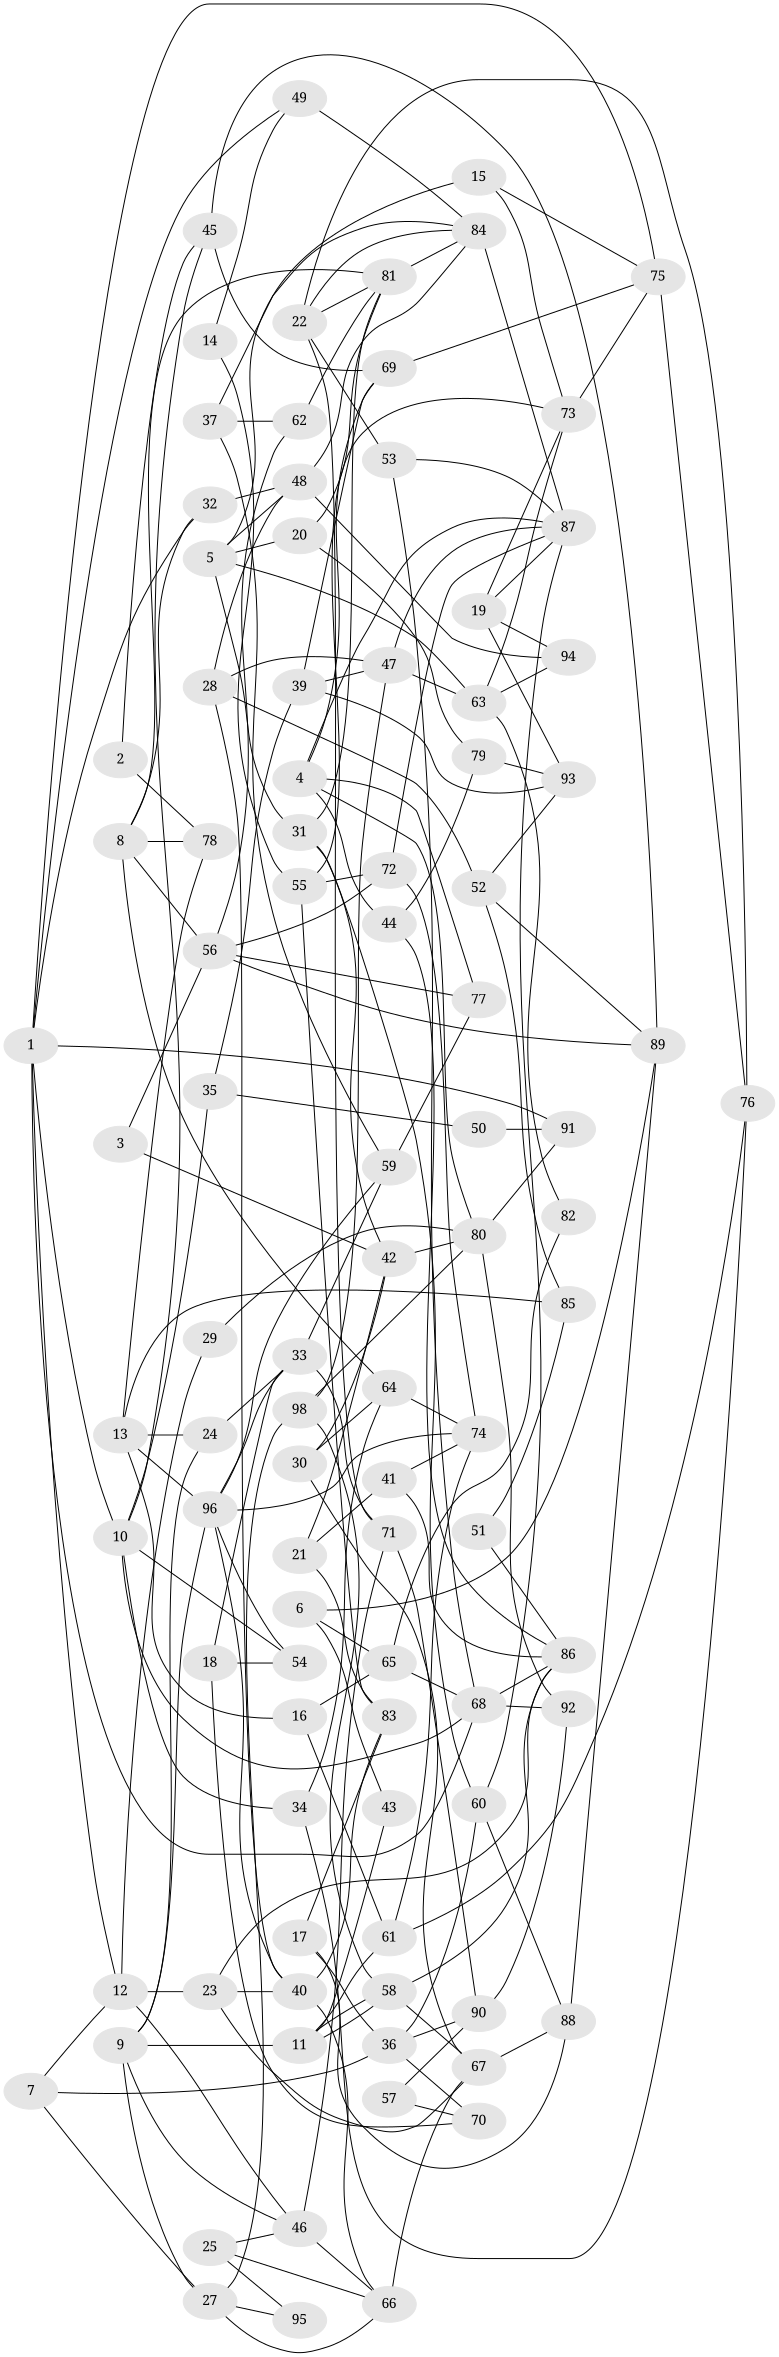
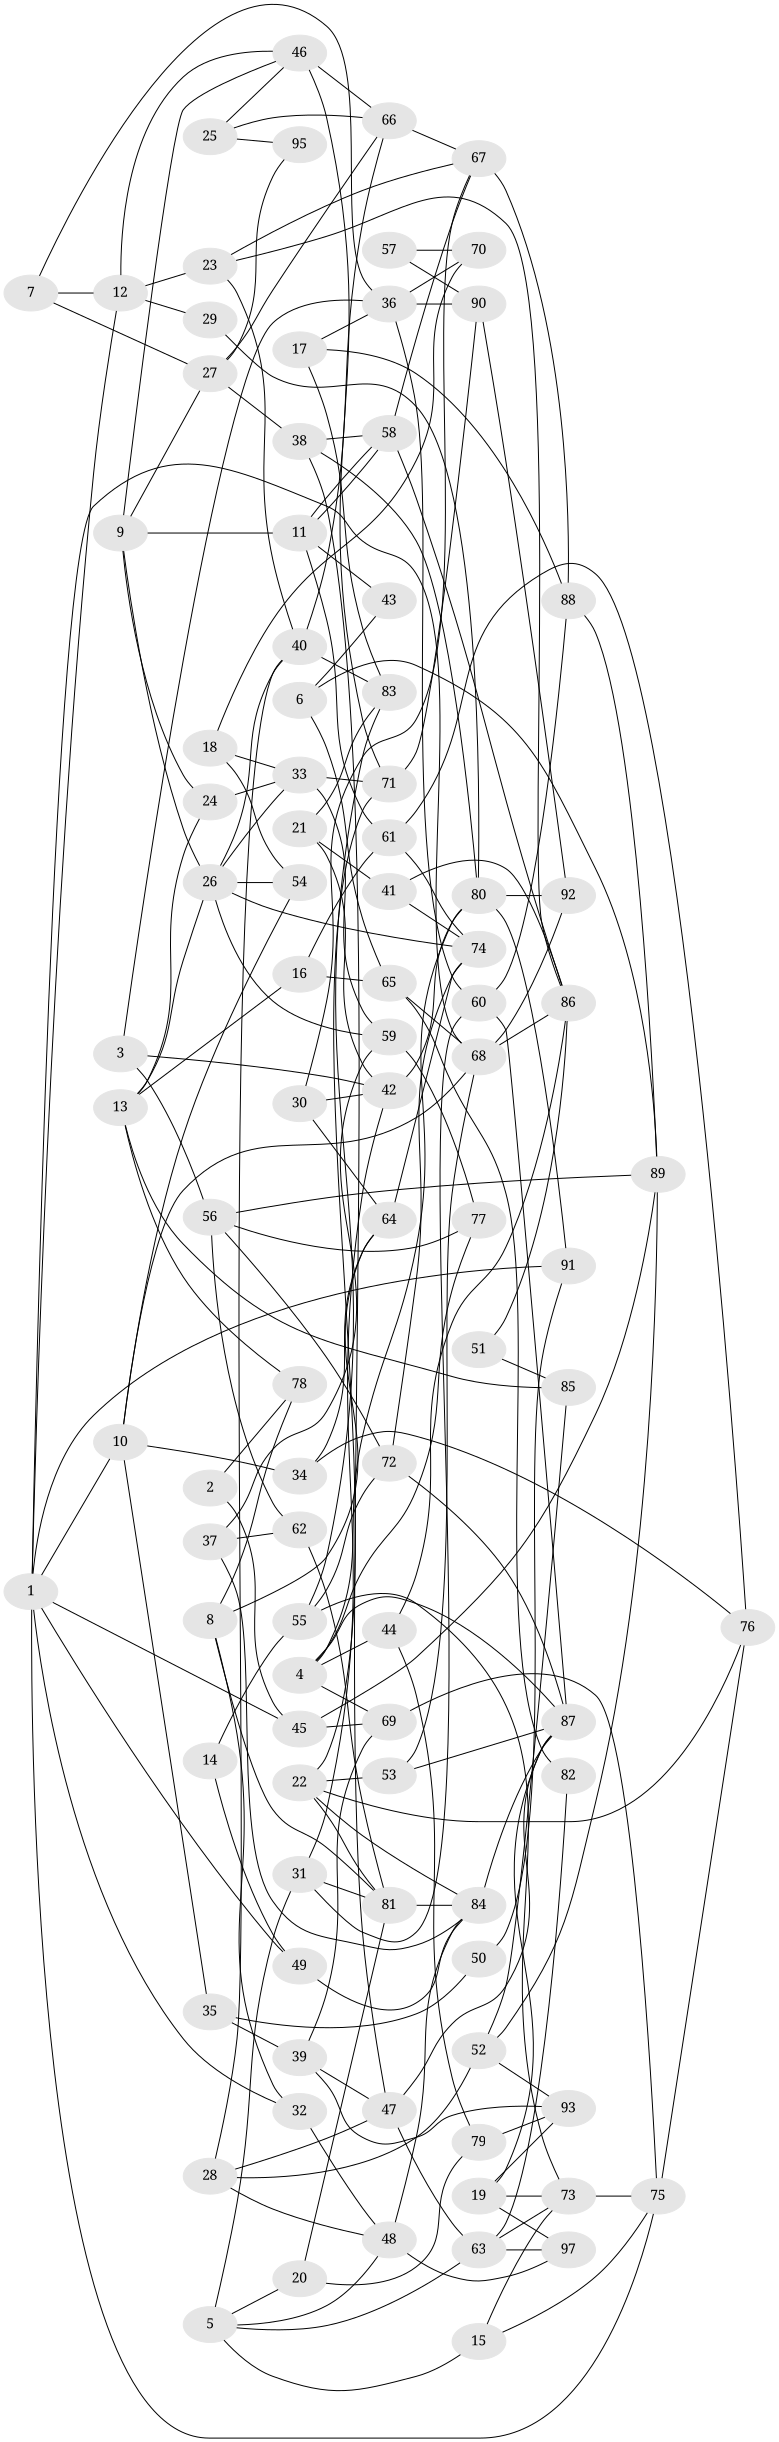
edge "36" -- "3": added
node "94": label "94" -> "97"
edge "45" -- "10": now "45" -- "1"
edge "8" -- "56": removed
node "98": label "98" -> "38"
node "96": label "96" -> "26"
